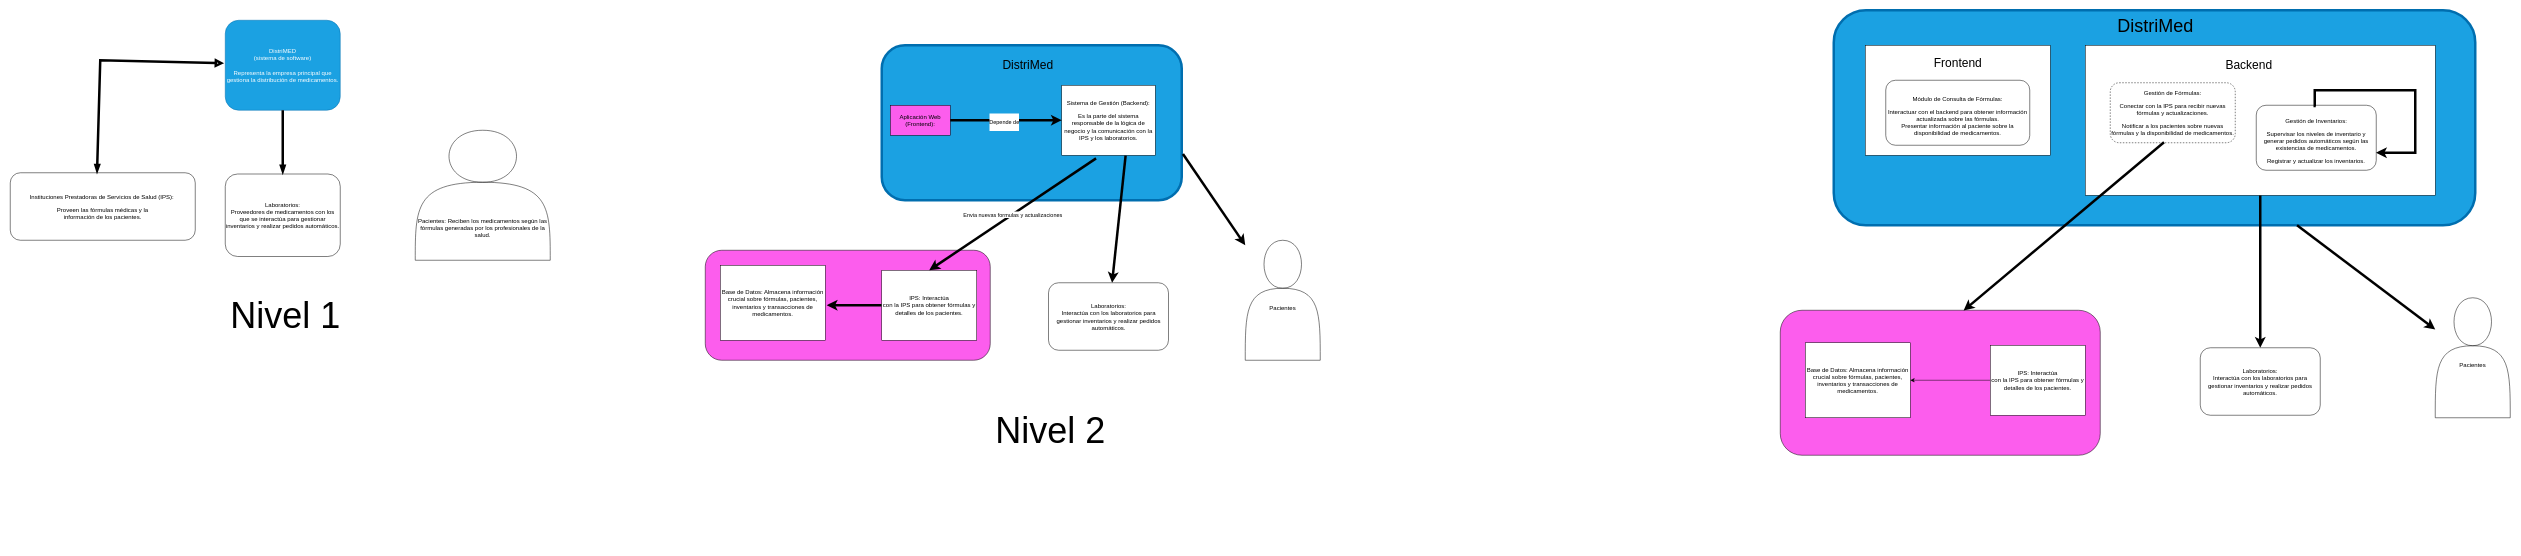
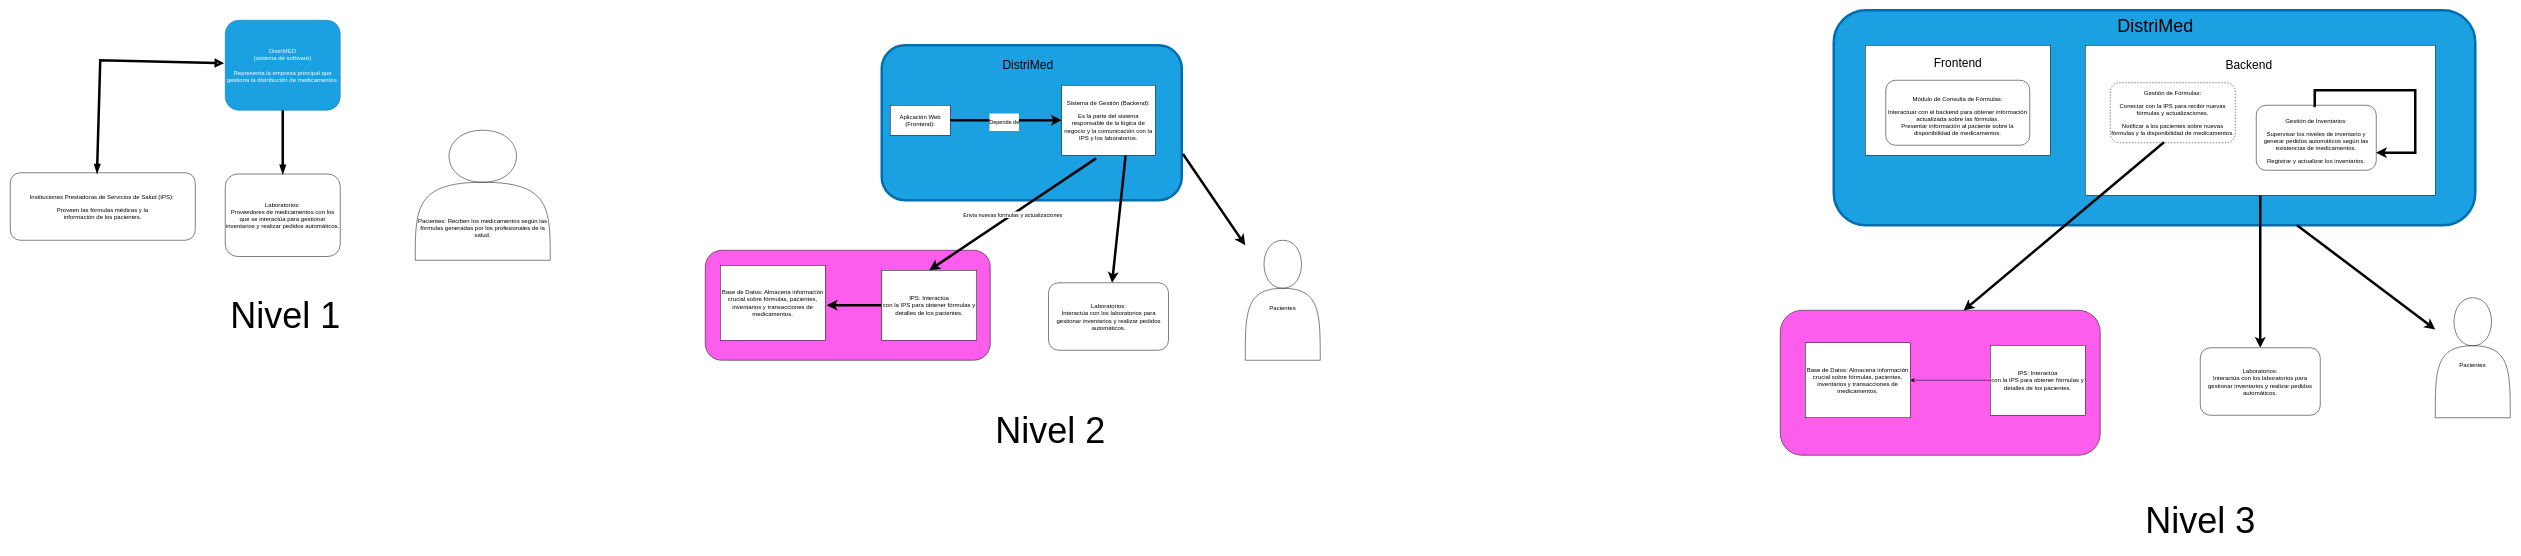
node "Aplicación Web (Frontend):": fillcolor #fc5ded -> #ffffff
node "Nivel 3": added
